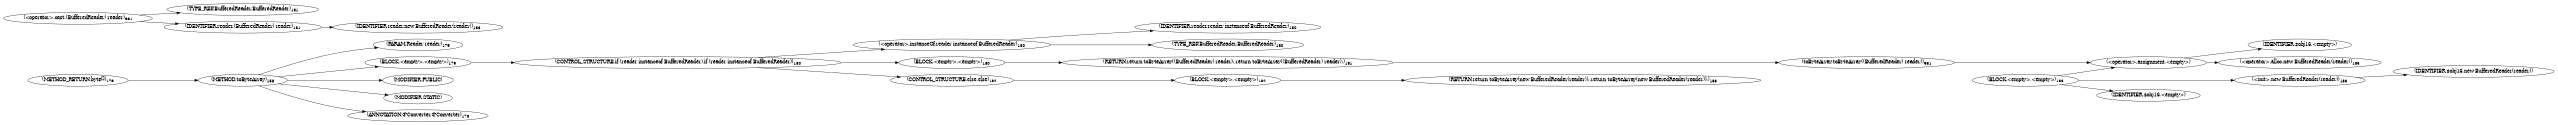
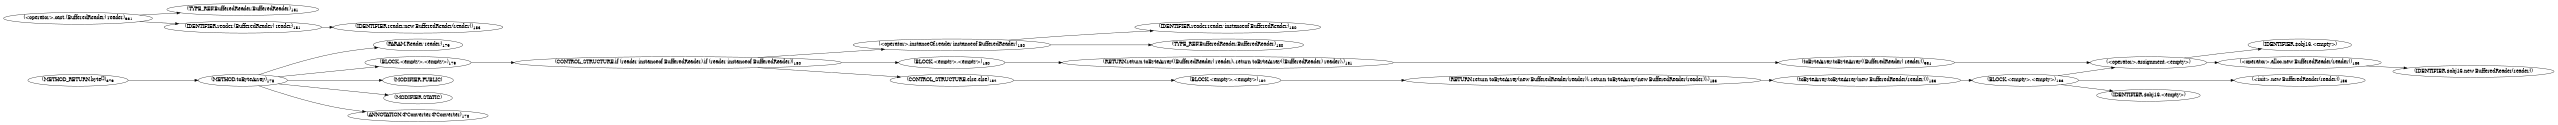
edge "(<init>,new BufferedReader(reader))" -> "(IDENTIFIER,$obj16,new BufferedReader(reader))": now "(<operator>.alloc,new BufferedReader(reader))" -> "(IDENTIFIER,$obj16,new BufferedReader(reader))"
node "(METHOD_RETURN,byte[])": text "179" -> "379"
node "(METHOD,toByteArray)": text "158" -> "178"
node "(toByteArray,toByteArray(new BufferedReader(reader)))": added
